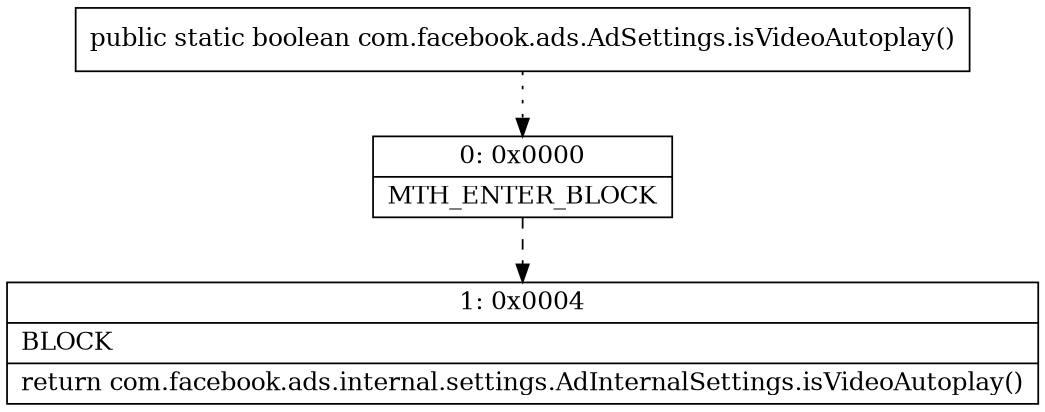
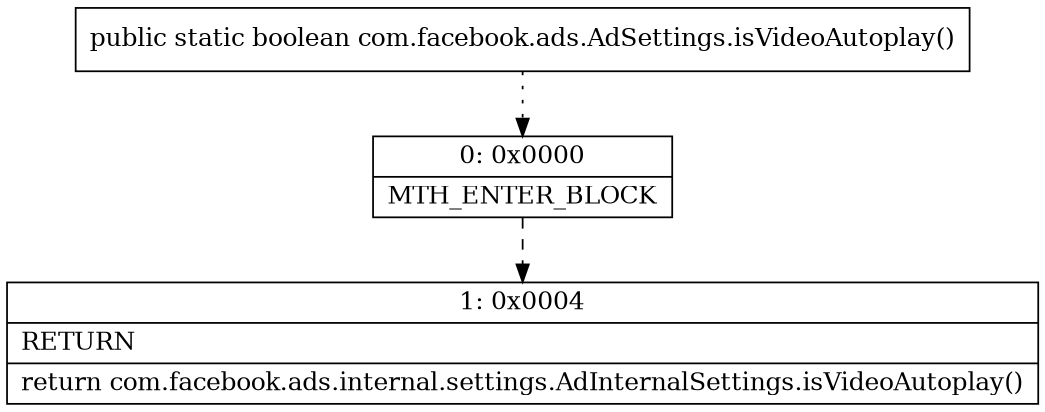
node "1: 0x0004": text "BLOCK" -> "RETURN"
